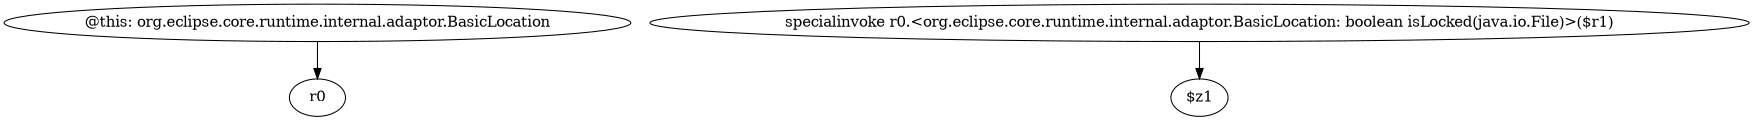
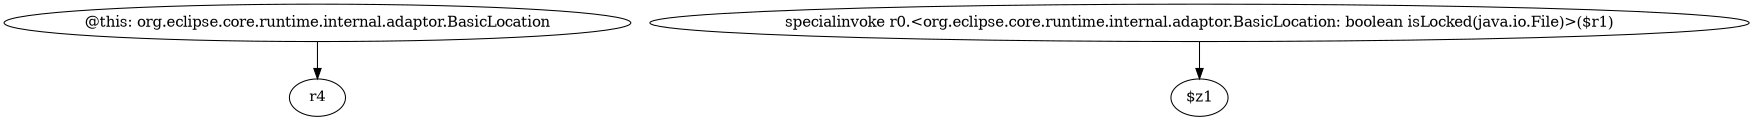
node "r0": label "r0" -> "r4"
